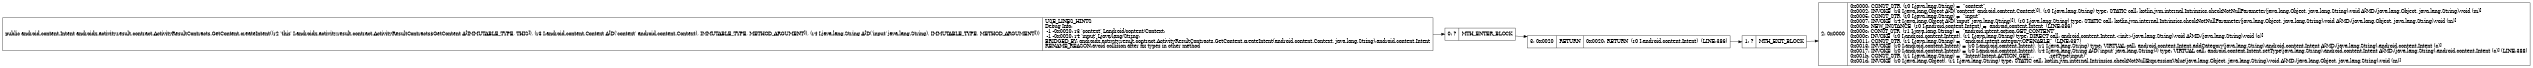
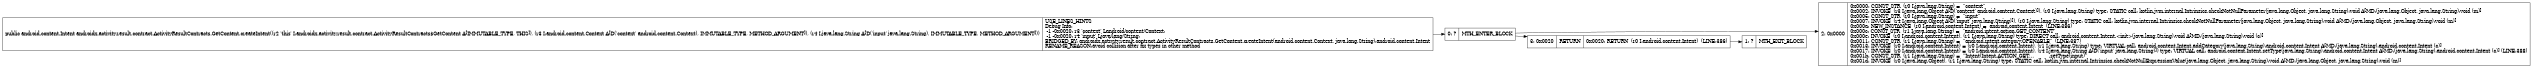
edge "1: ?" -> "2: 0x0000": now "0: ?" -> "2: 0x0000"
